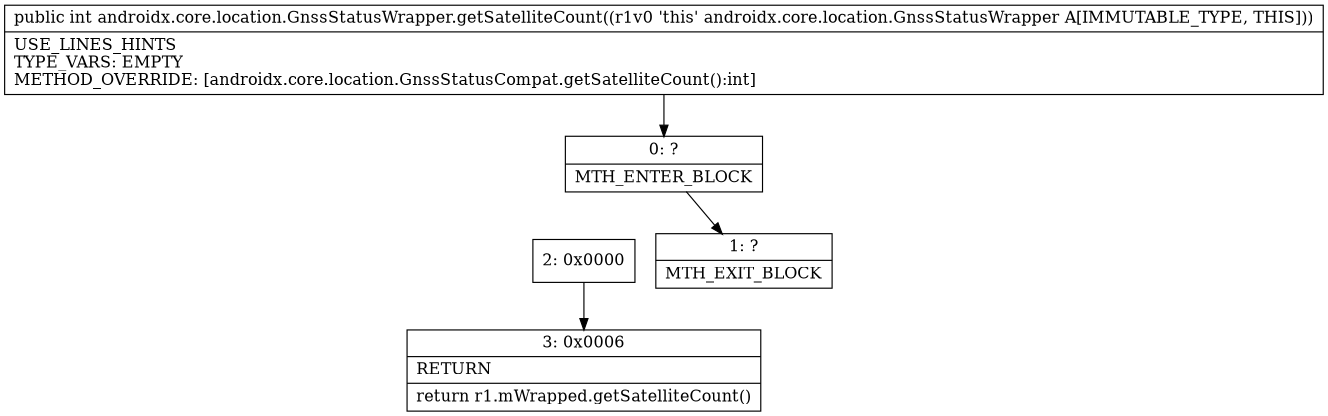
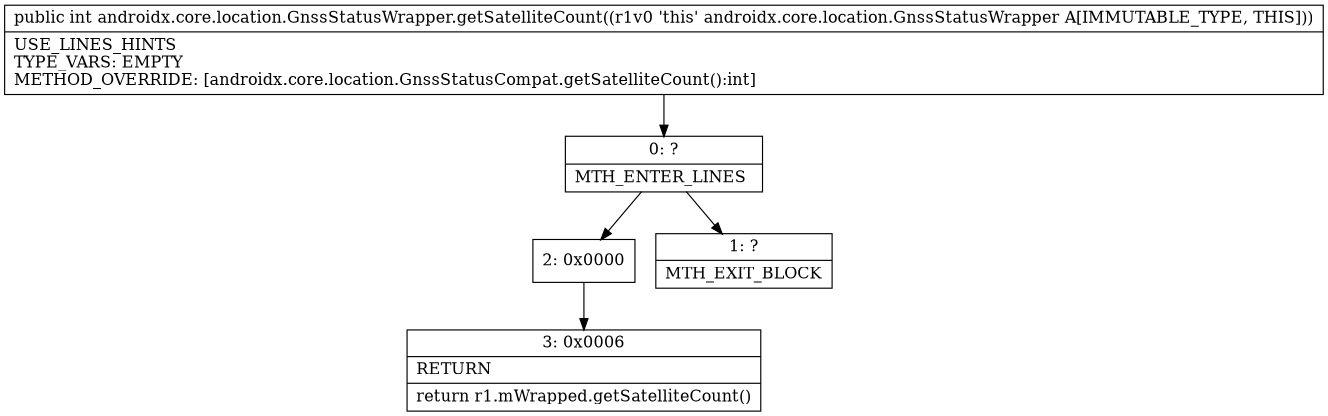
node "0: ?": text "MTH_ENTER_BLOCK" -> "MTH_ENTER_LINES"
edge "0: ?" -> "2: 0x0000": added
